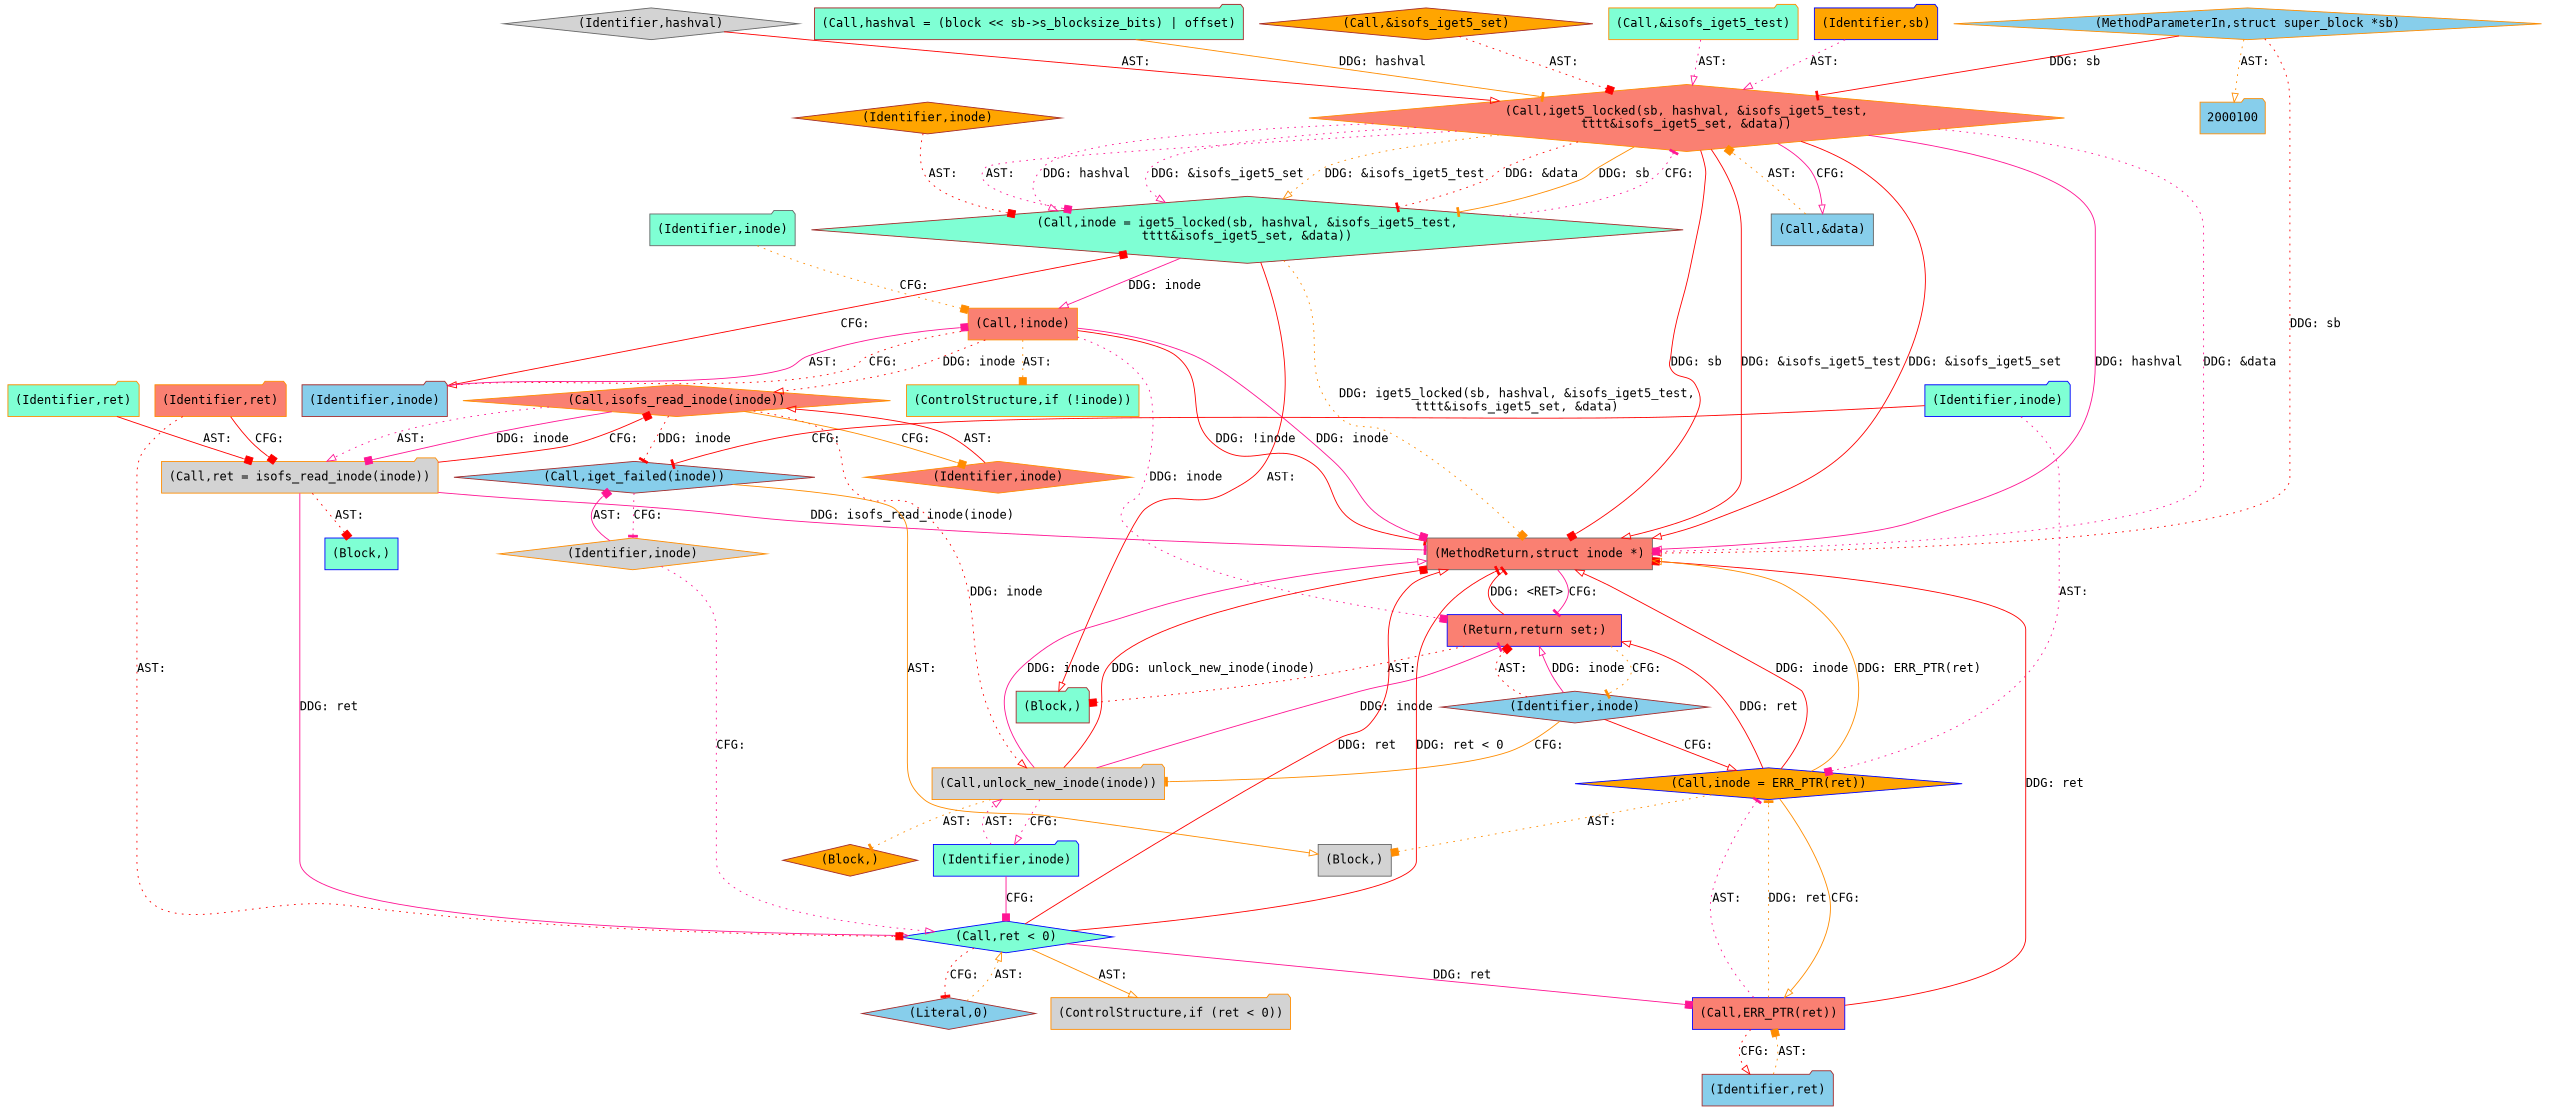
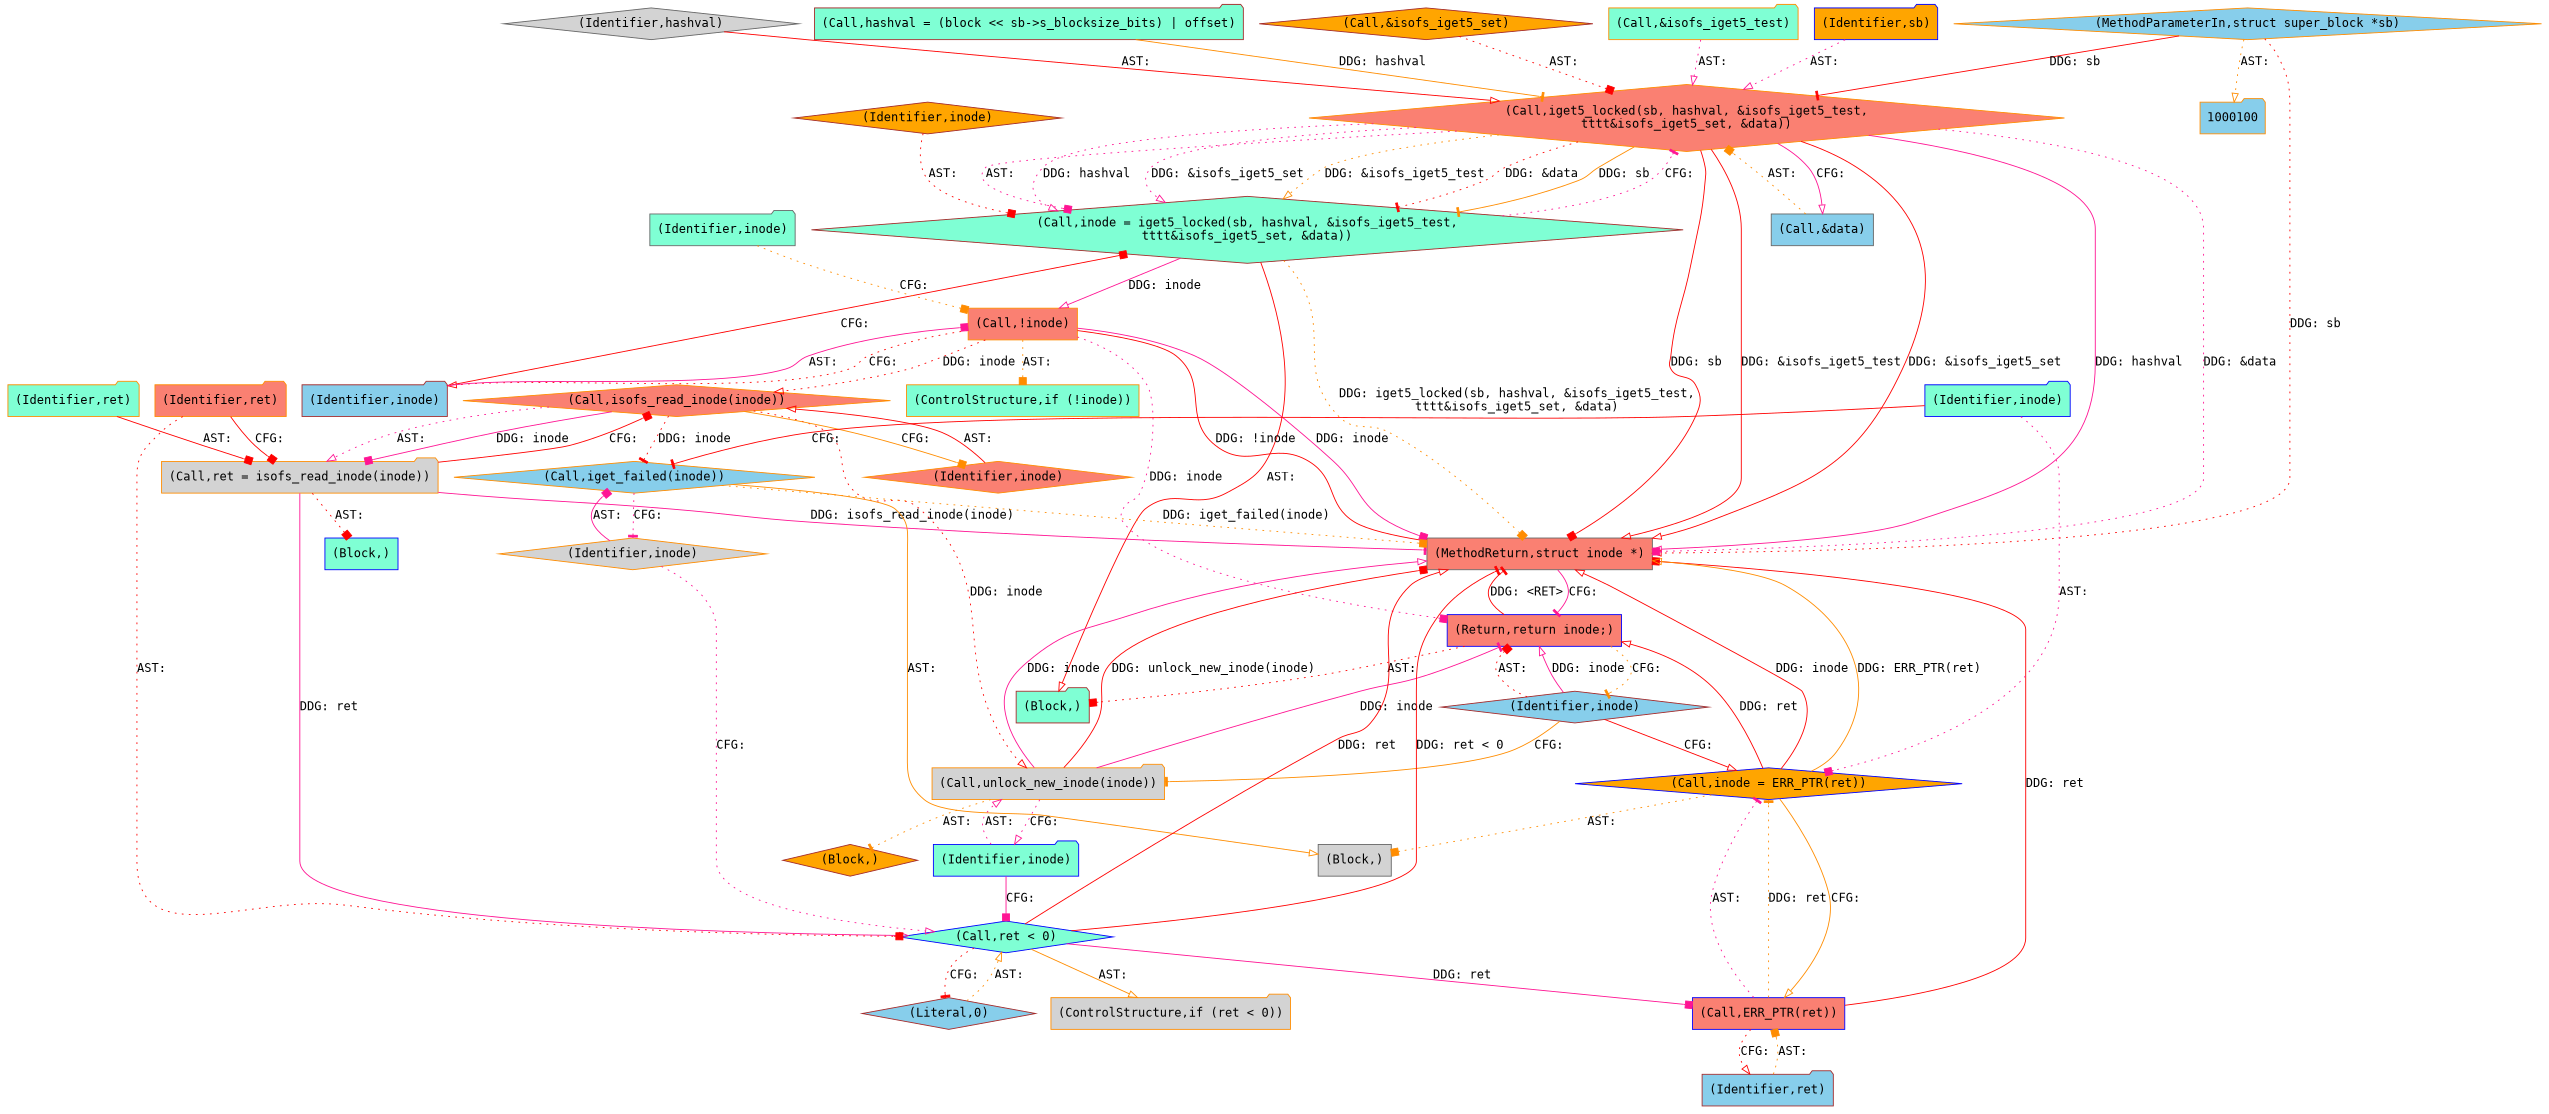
node "2000100": label "2000100" -> "1000100"
node "(Call,iget_failed(inode))": color brown -> darkorange
edge "(Call,iget_failed(inode))" -> "(MethodReturn,struct inode *)": added, label "DDG: iget_failed(inode)"
node "(Return,return set;)": label "(Return,return set;)" -> "(Return,return inode;)"
